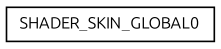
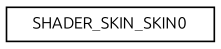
node "SHADER_SKIN_GLOBAL0": label "SHADER_SKIN_GLOBAL0" -> "SHADER_SKIN_SKIN0"
